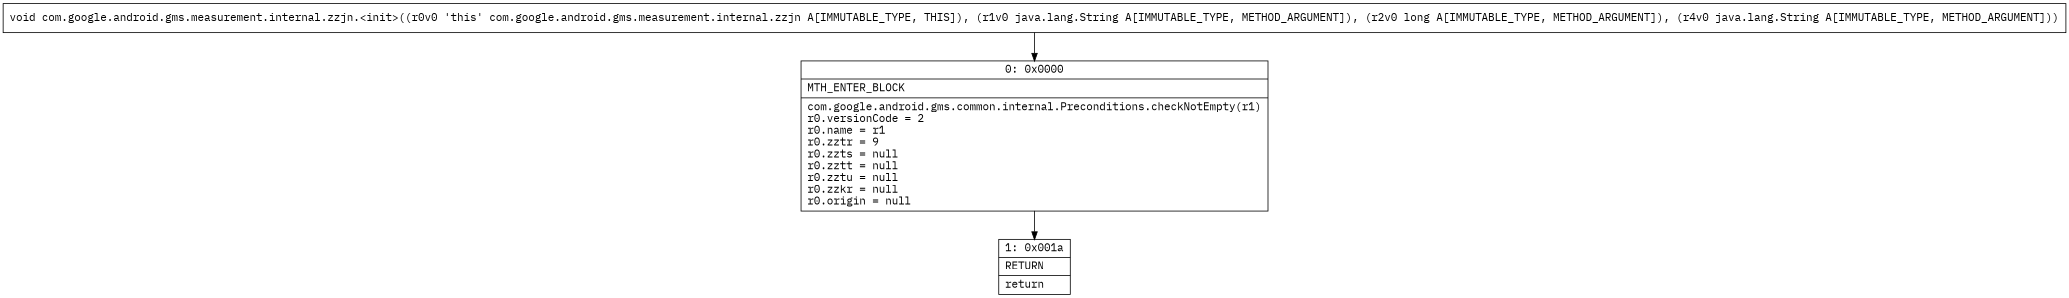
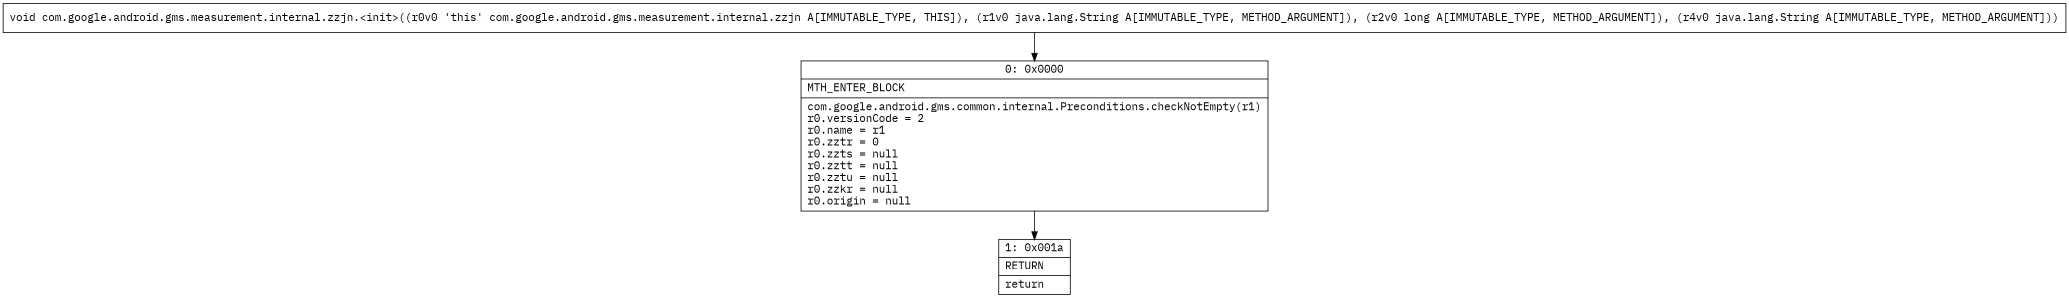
node "0: 0x0000": text "r0.zztr = 9" -> "r0.zztr = 0"
